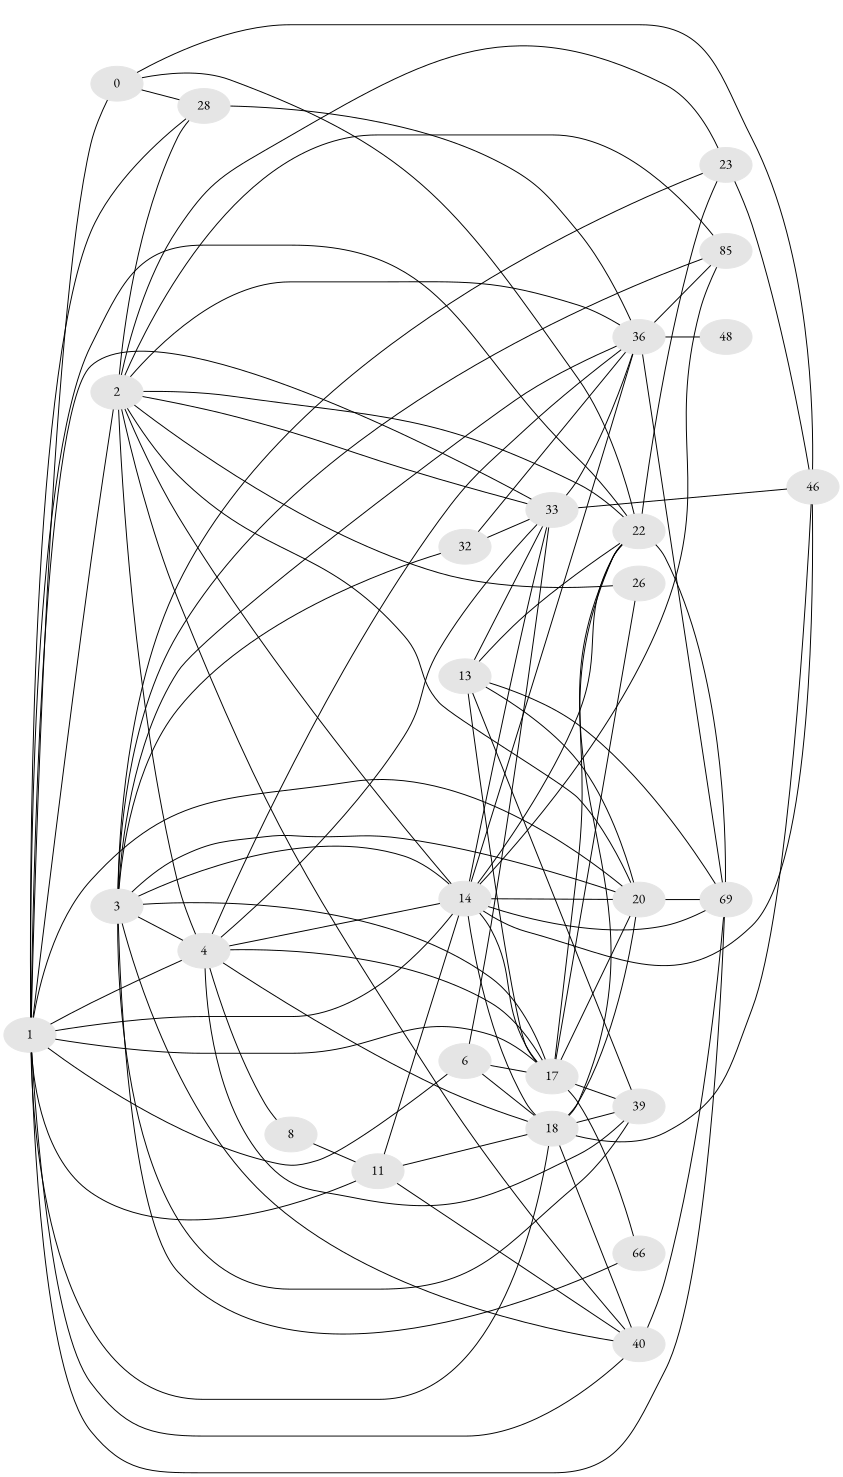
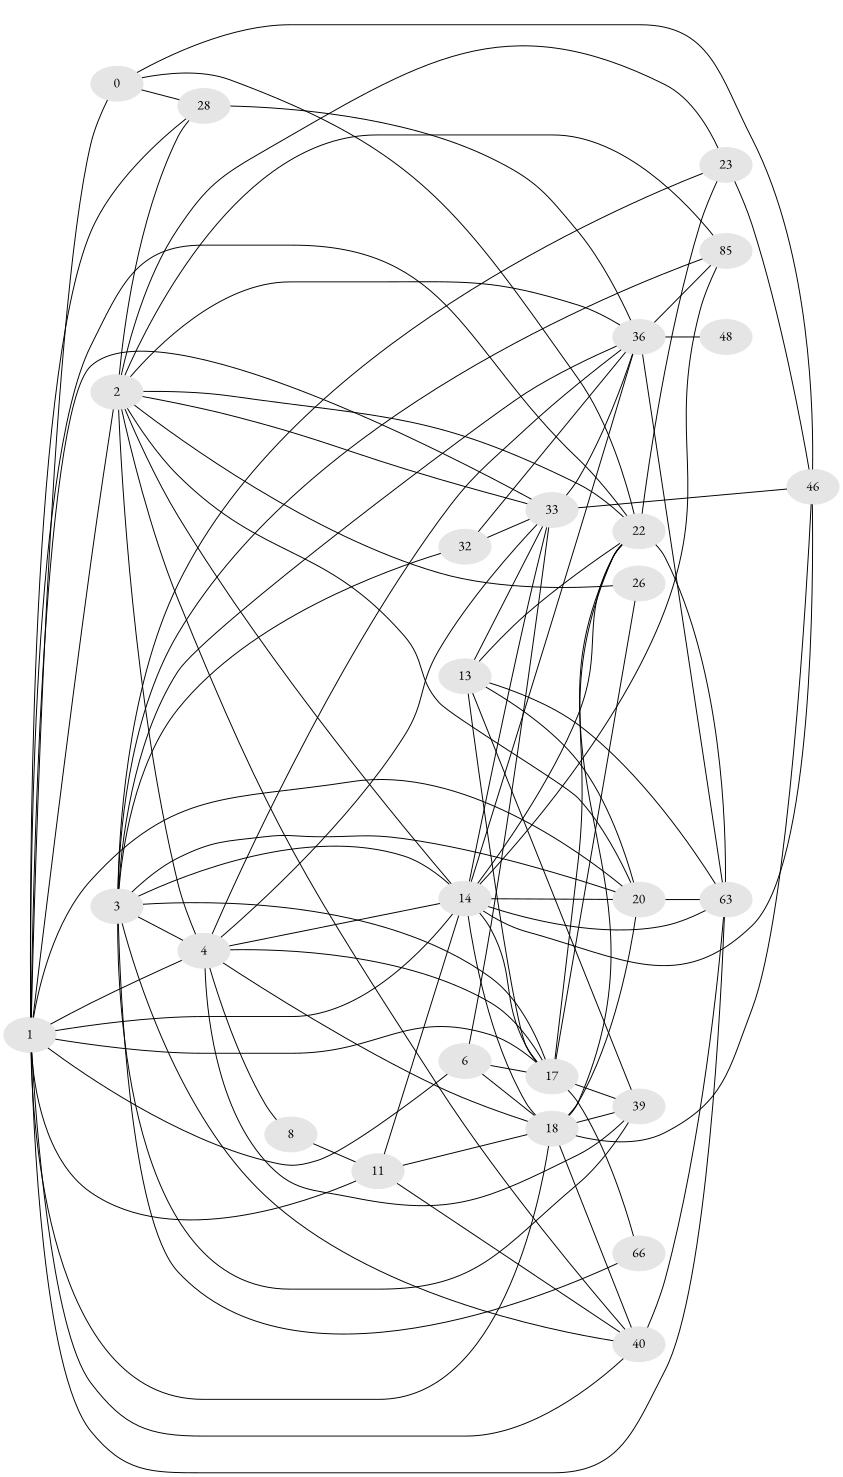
node "69": label "69" -> "63"
edge "20" -- "17": removed
